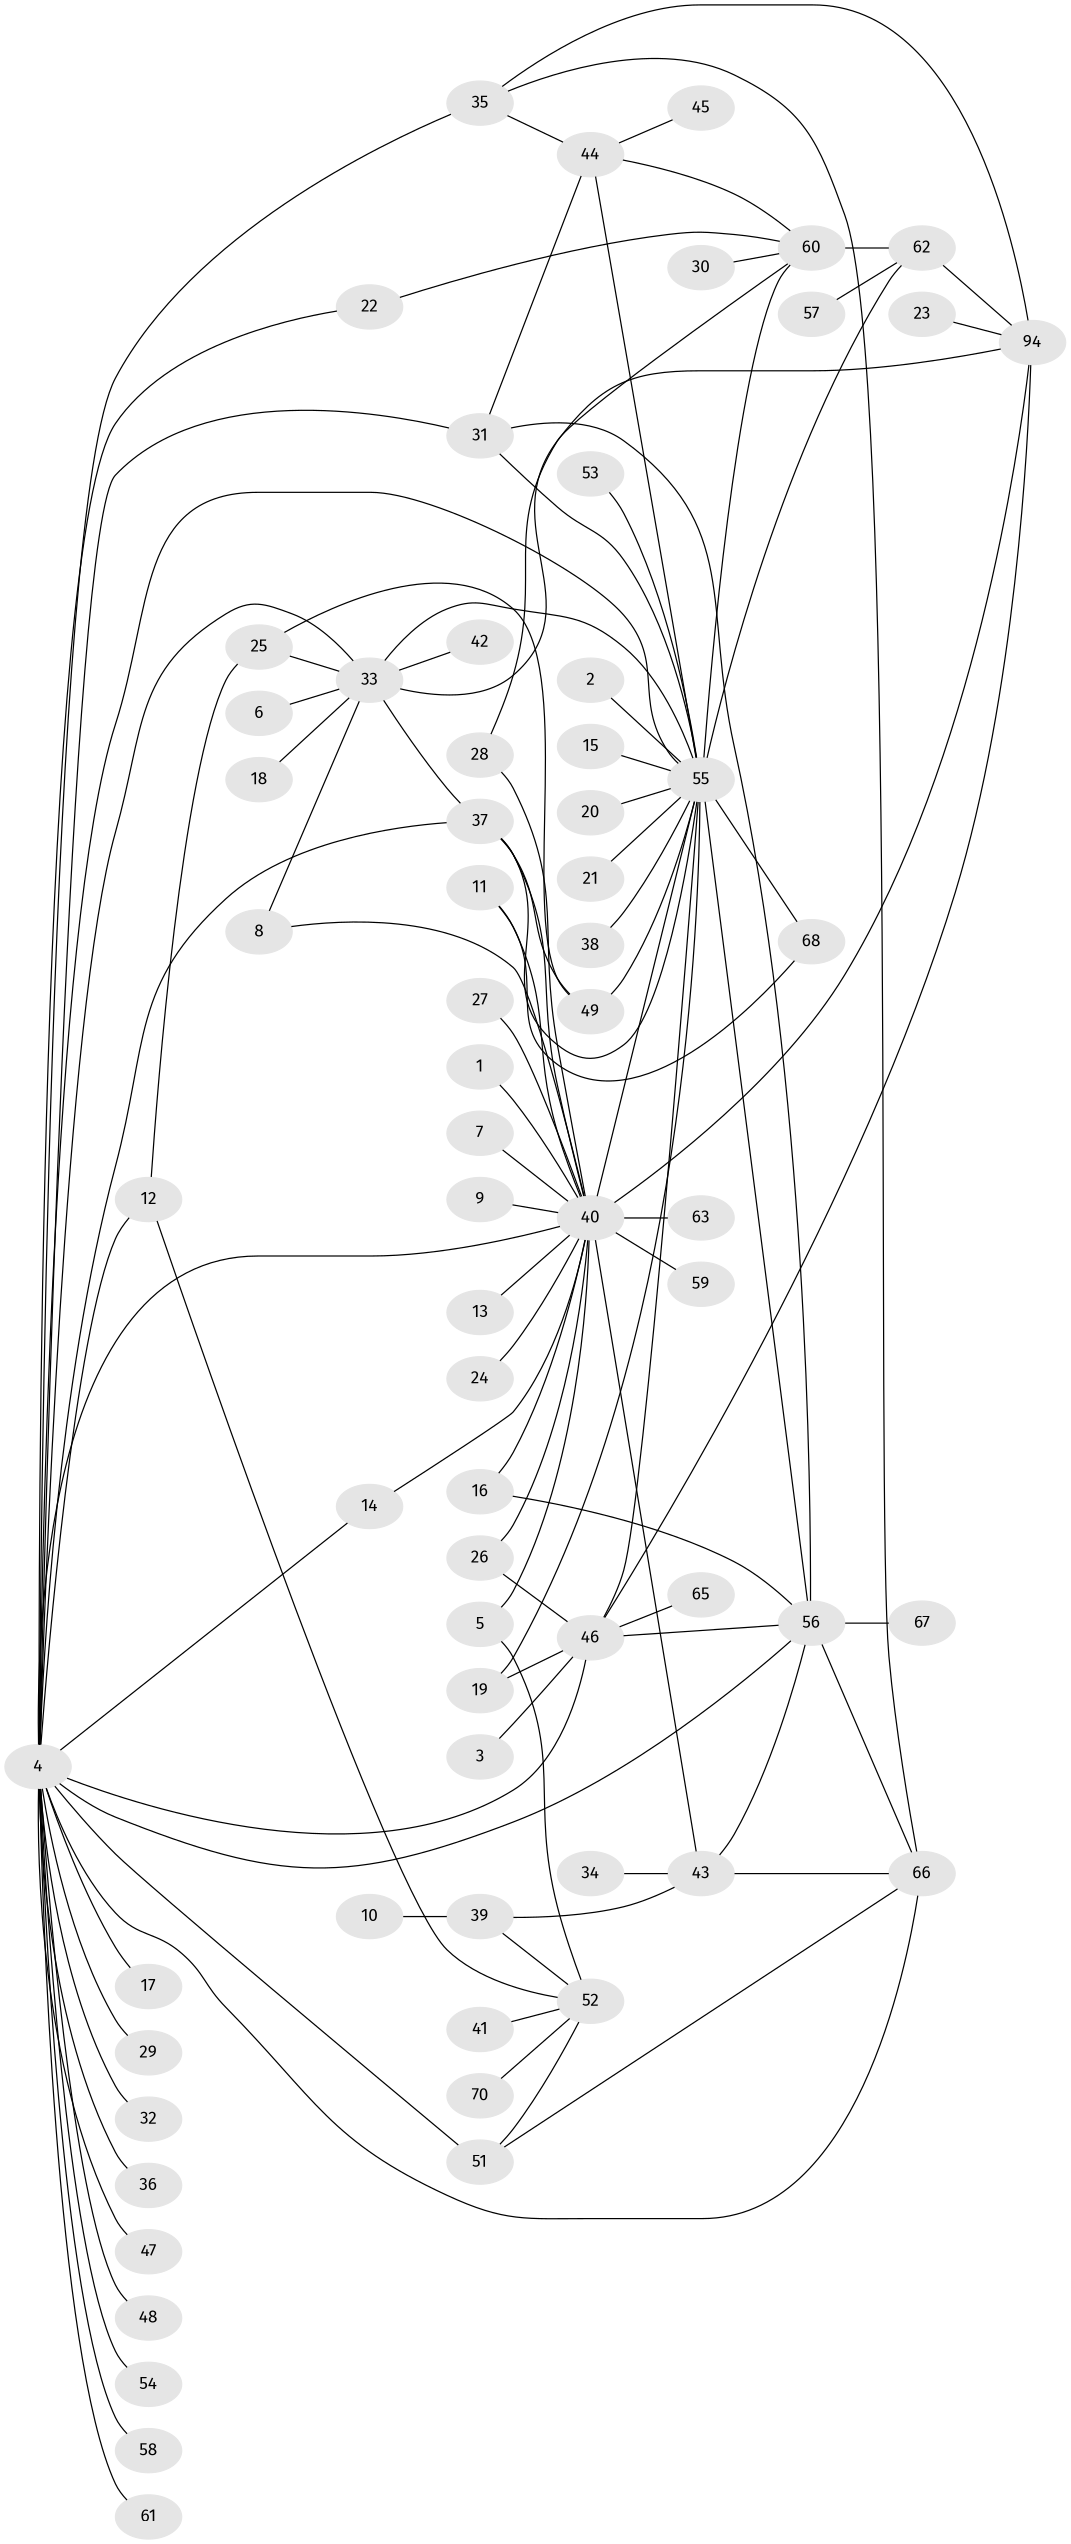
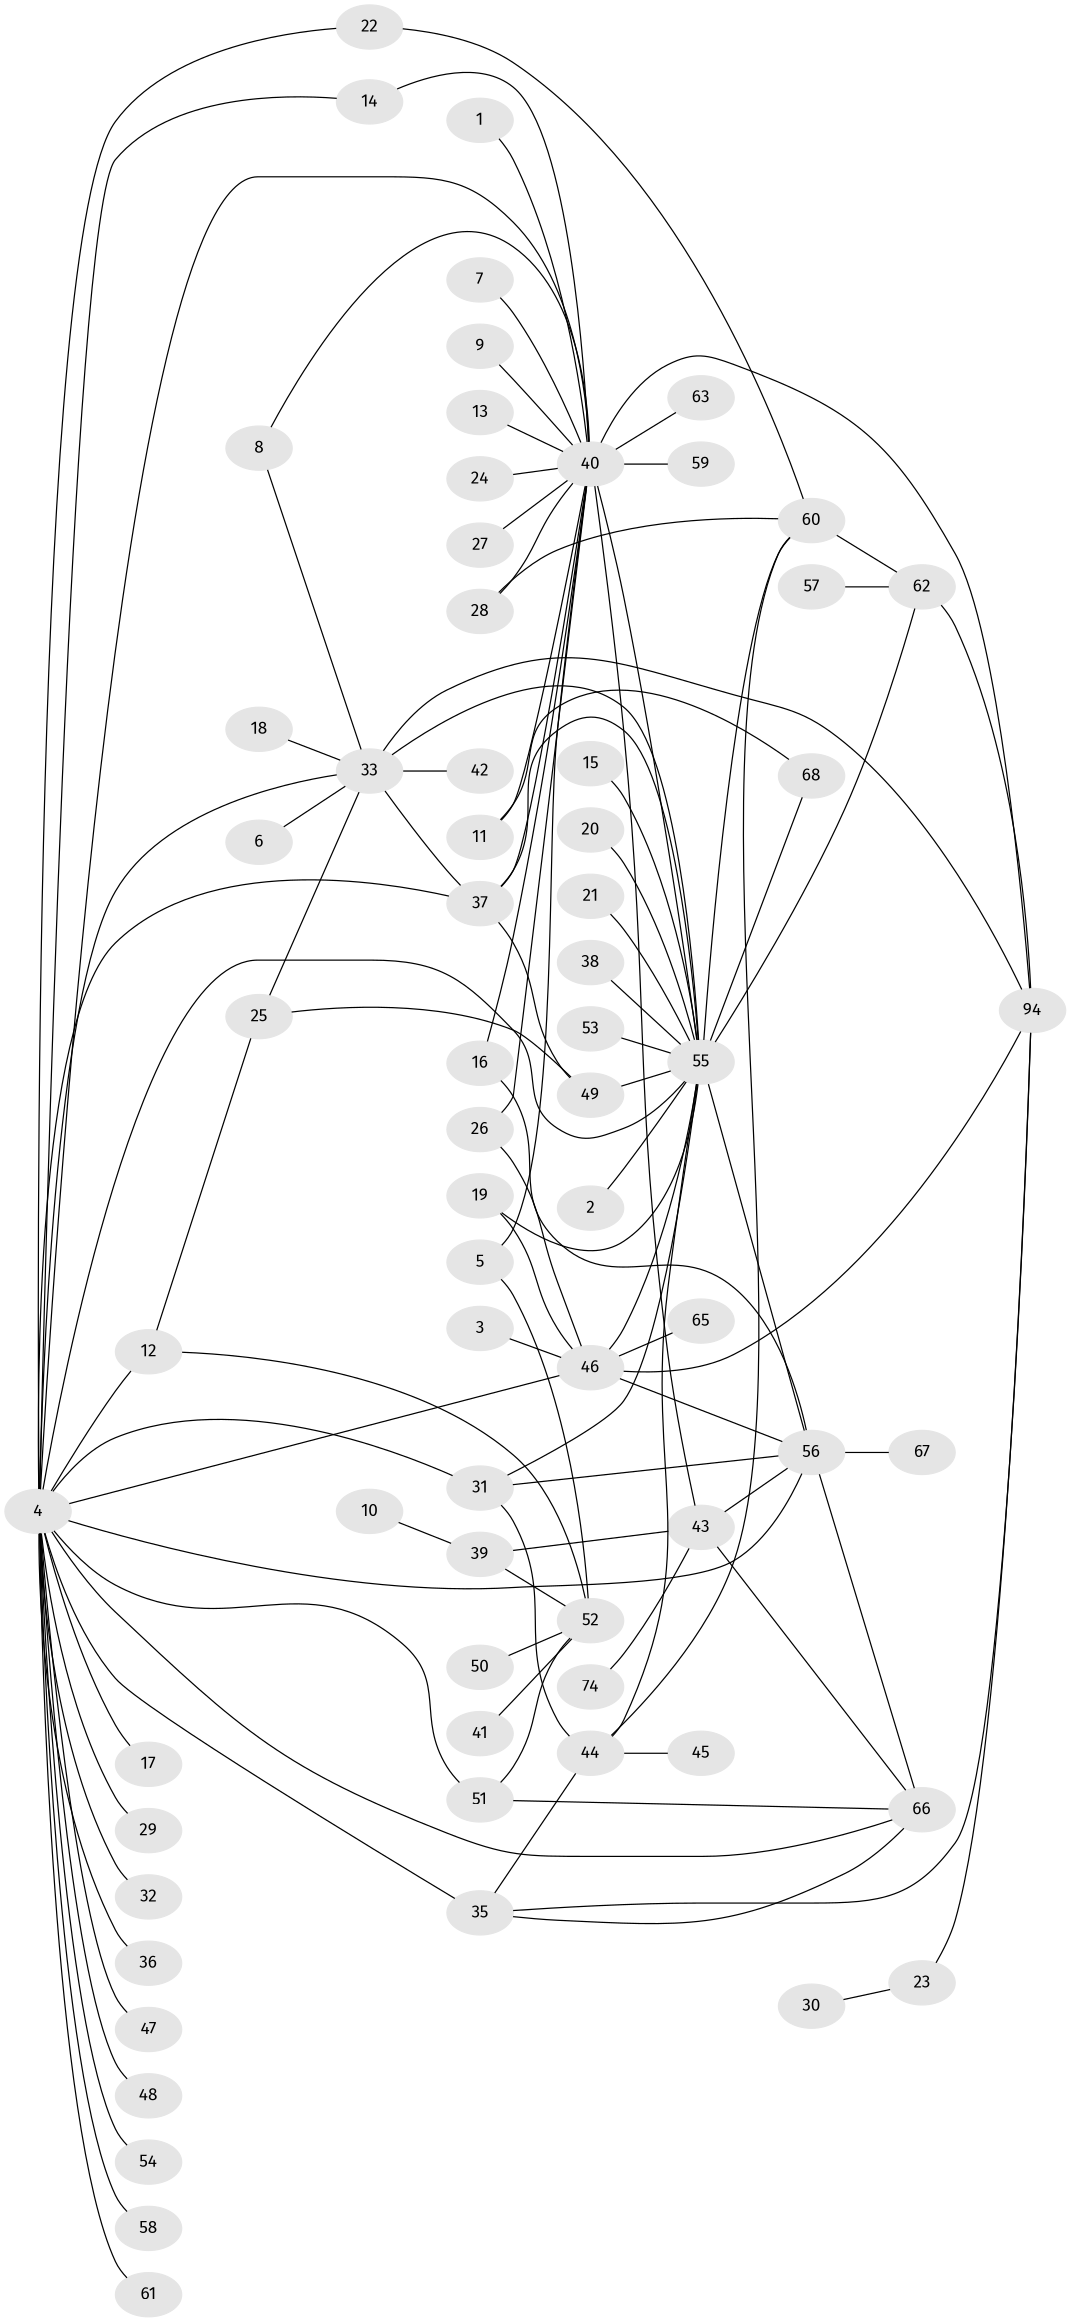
edge "60" -- "30": now "23" -- "30"
node "34": label "34" -> "74"
node "70": label "70" -> "50"
